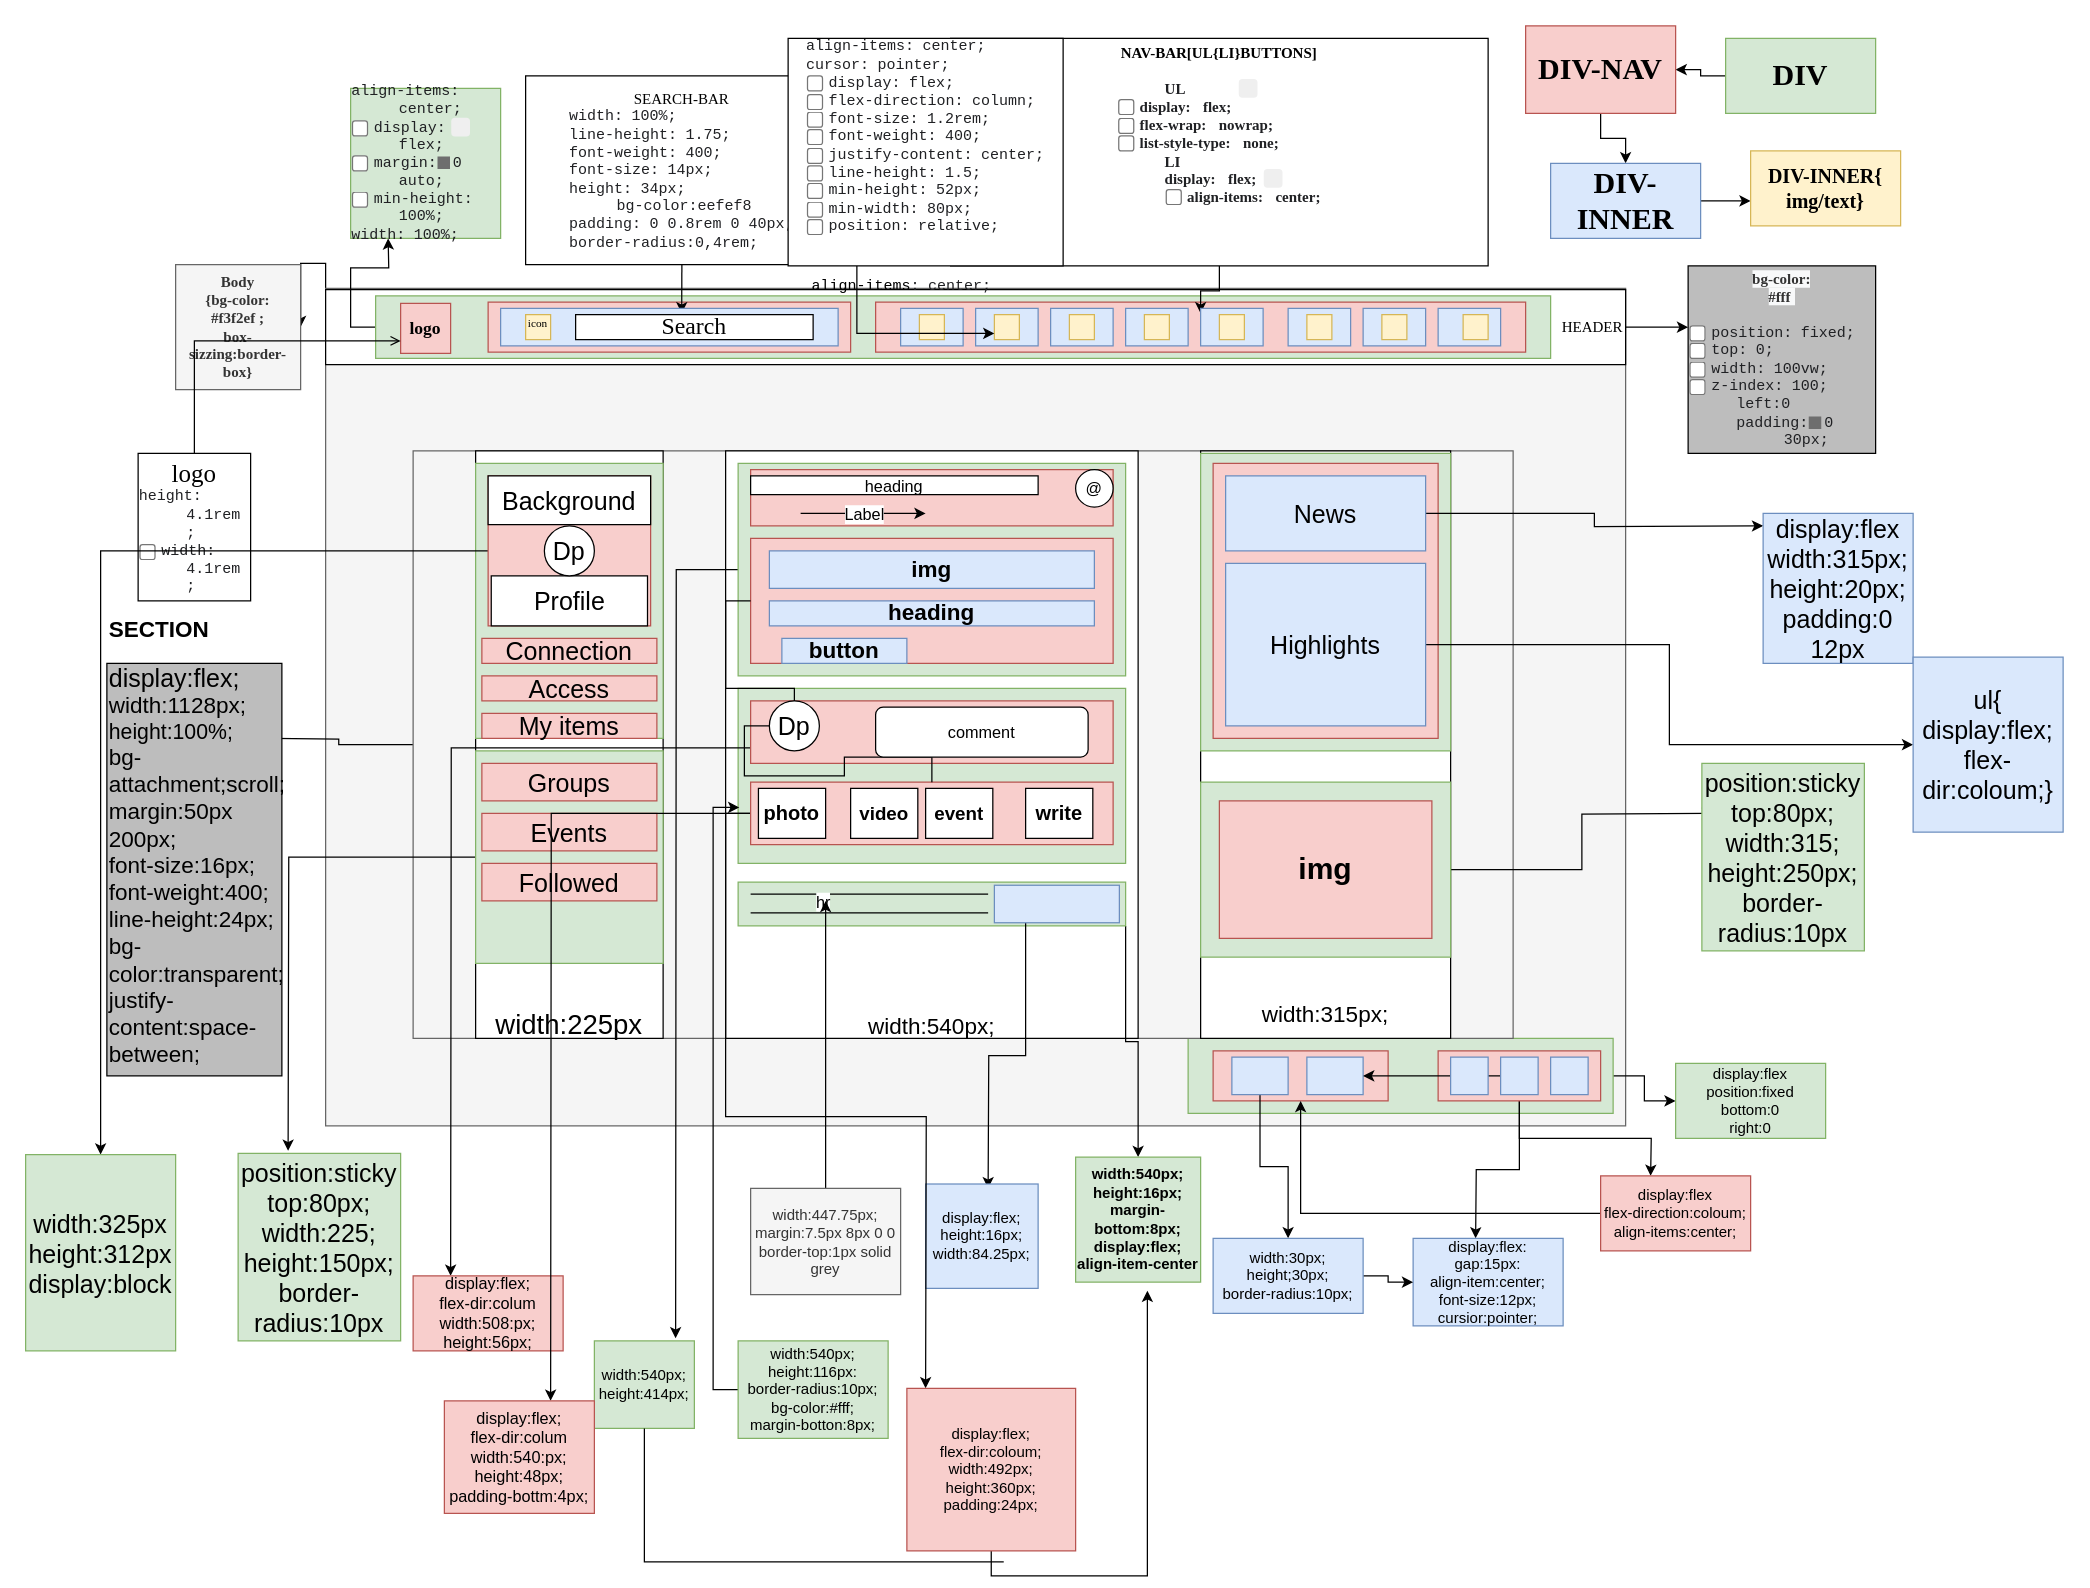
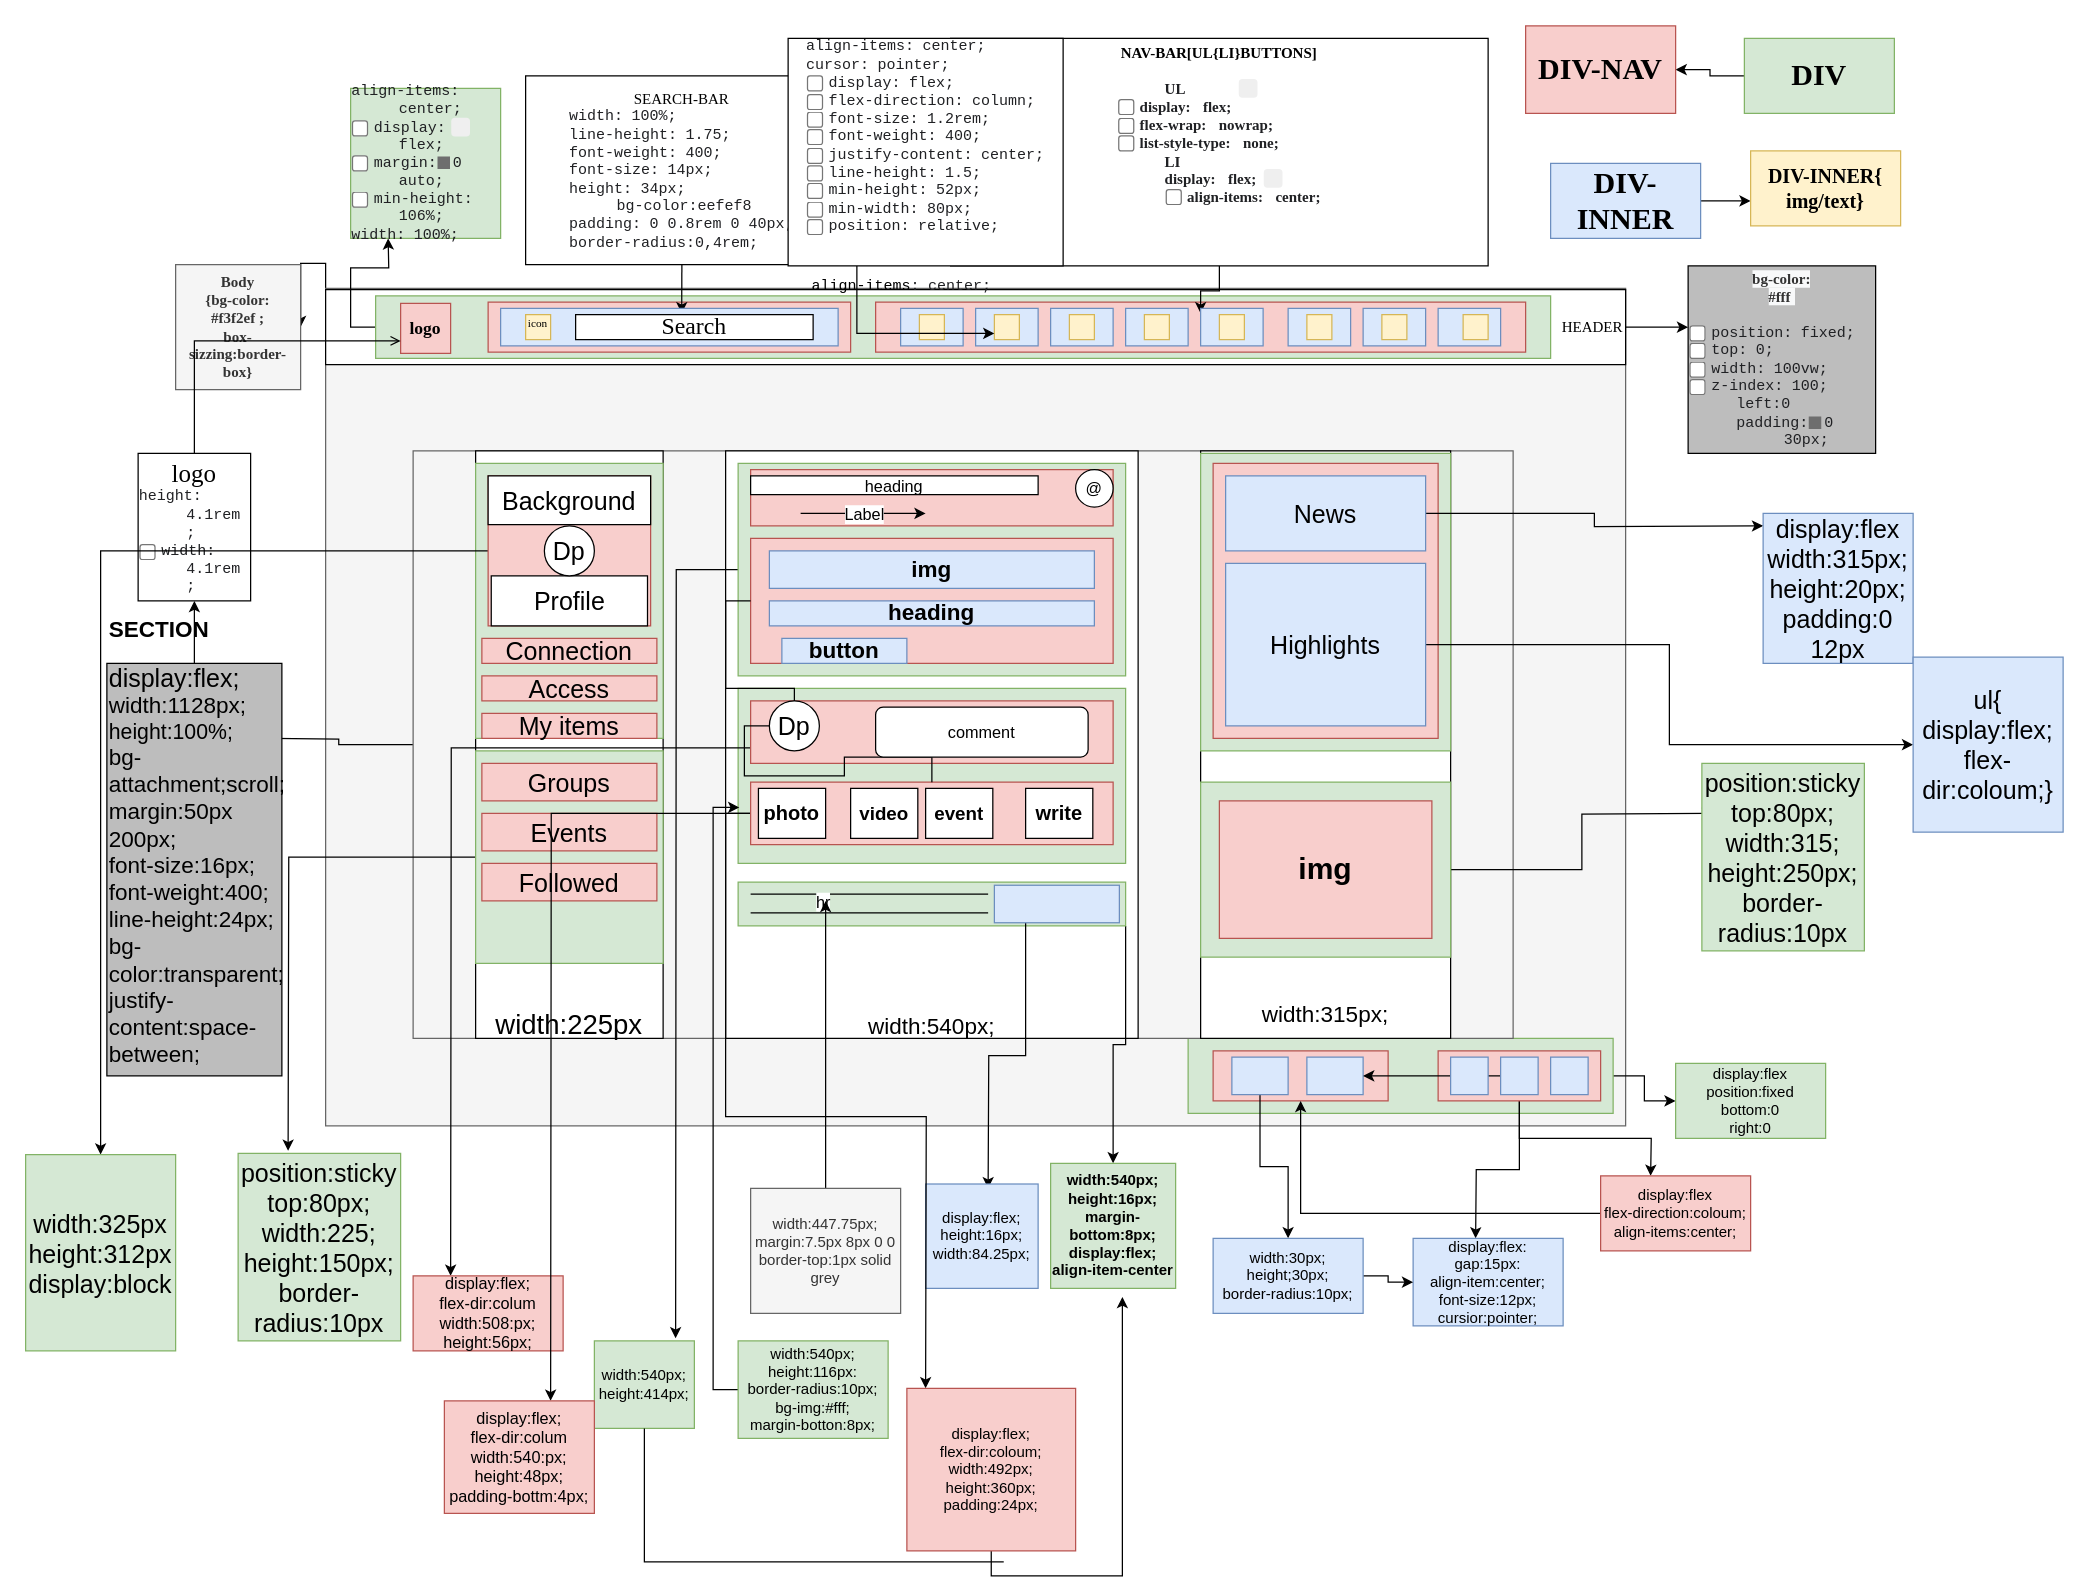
node "DIV": moved (1801, 76) -> (1819, 76)
edge "DIV-NAV" -> "DIV-INNER": removed
node "align-items: center; display: flex; margin: 0 auto; min-height: 100%; width: 100%;": label "align-items: center; display: flex; margin: 0 auto; min-height: 100%; width: 100%;" -> "align-items: center; display: flex; margin: 0 auto; min-height: 106%; width: 100%;"
edge "SECTION display:flex; width:1128px; height:100%; bg-attachment;scroll; margin:50px 200px; font-size:16px; font-weight:400; line-height:24px; bg-color:transparent; justify-content:space-between;" -> "logo height: 4.1rem ; width: 4.1rem ;": added
node "width:540px; height:16px; margin-bottom:8px; display:flex; align-item-center": moved (1138, 1219) -> (1113, 1226)
node "width:447.75px; margin:7.5px 8px 0 0 border-top:1px solid grey": size 150x106 -> 150x125
node "width:540px; height:116px: border-radius:10px; bg-color:#fff; margin-botton:8px;": label "width:540px; height:116px: border-radius:10px; bg-color:#fff; margin-botton:8px;" -> "width:540px; height:116px: border-radius:10px; bg-img:#fff; margin-botton:8px;"
